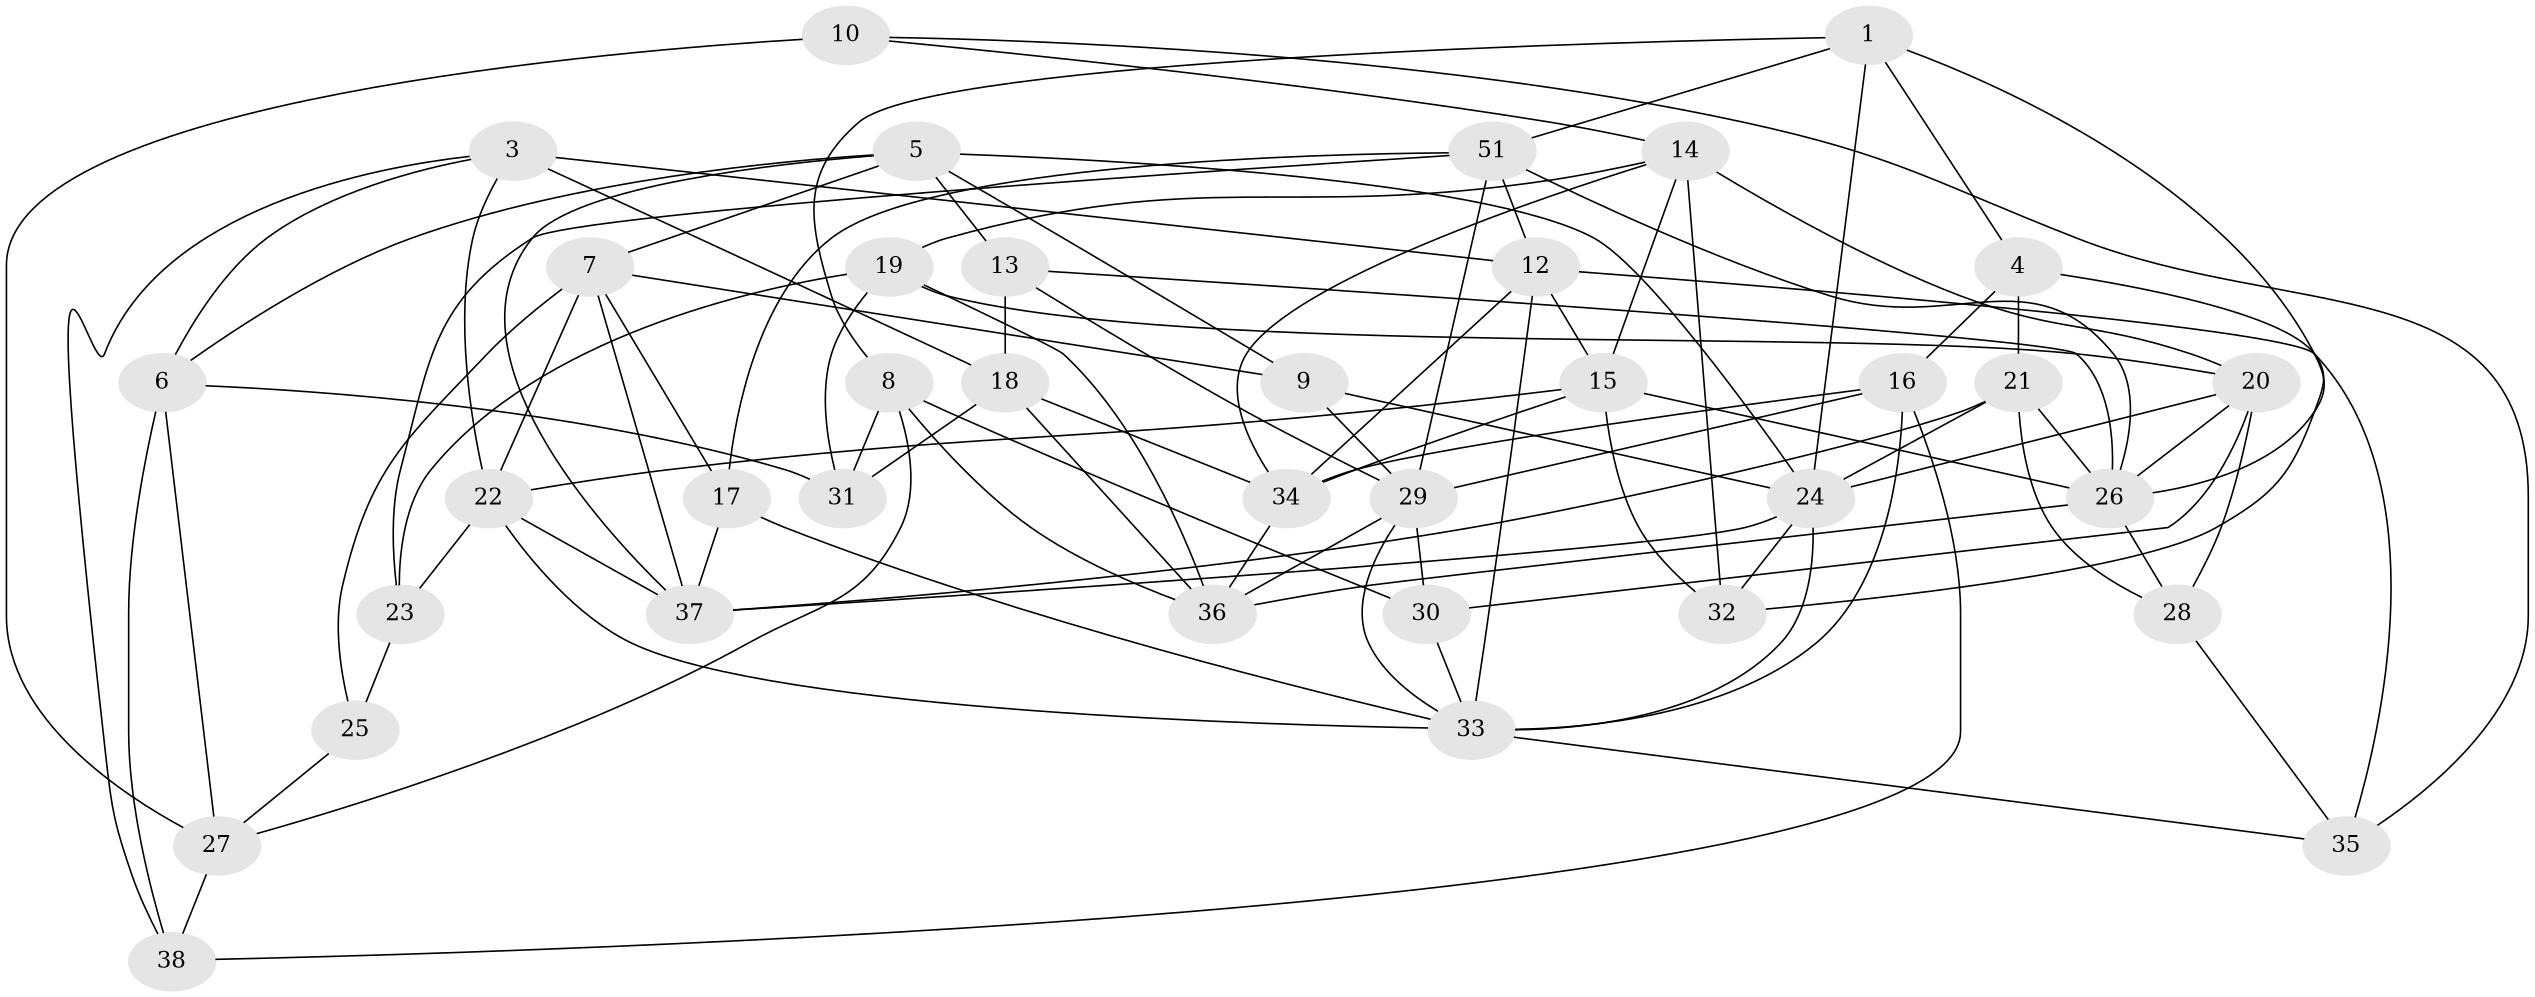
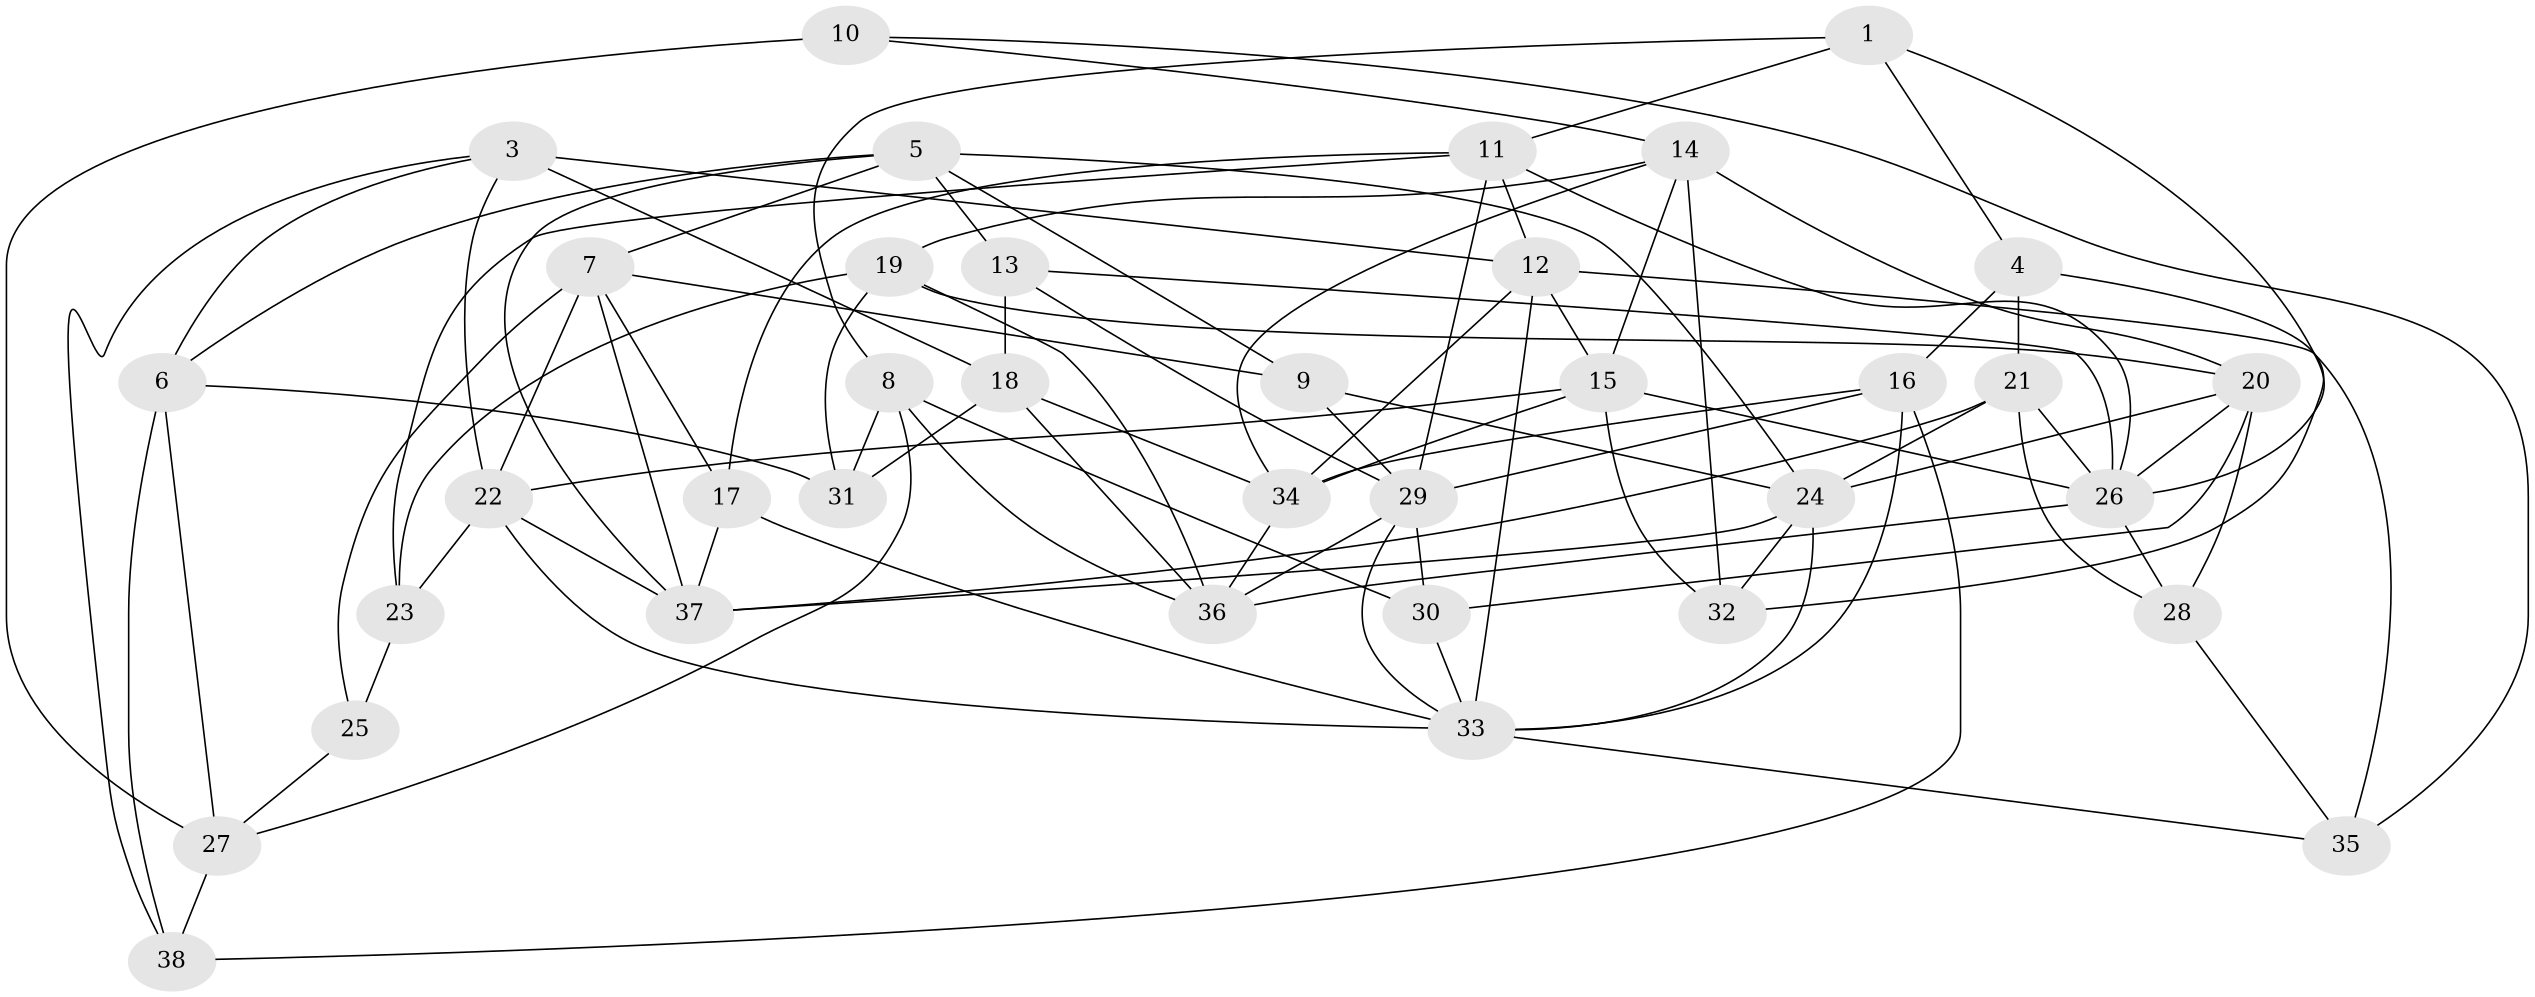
node "51": label "51" -> "11"
edge "1" -- "24": removed
